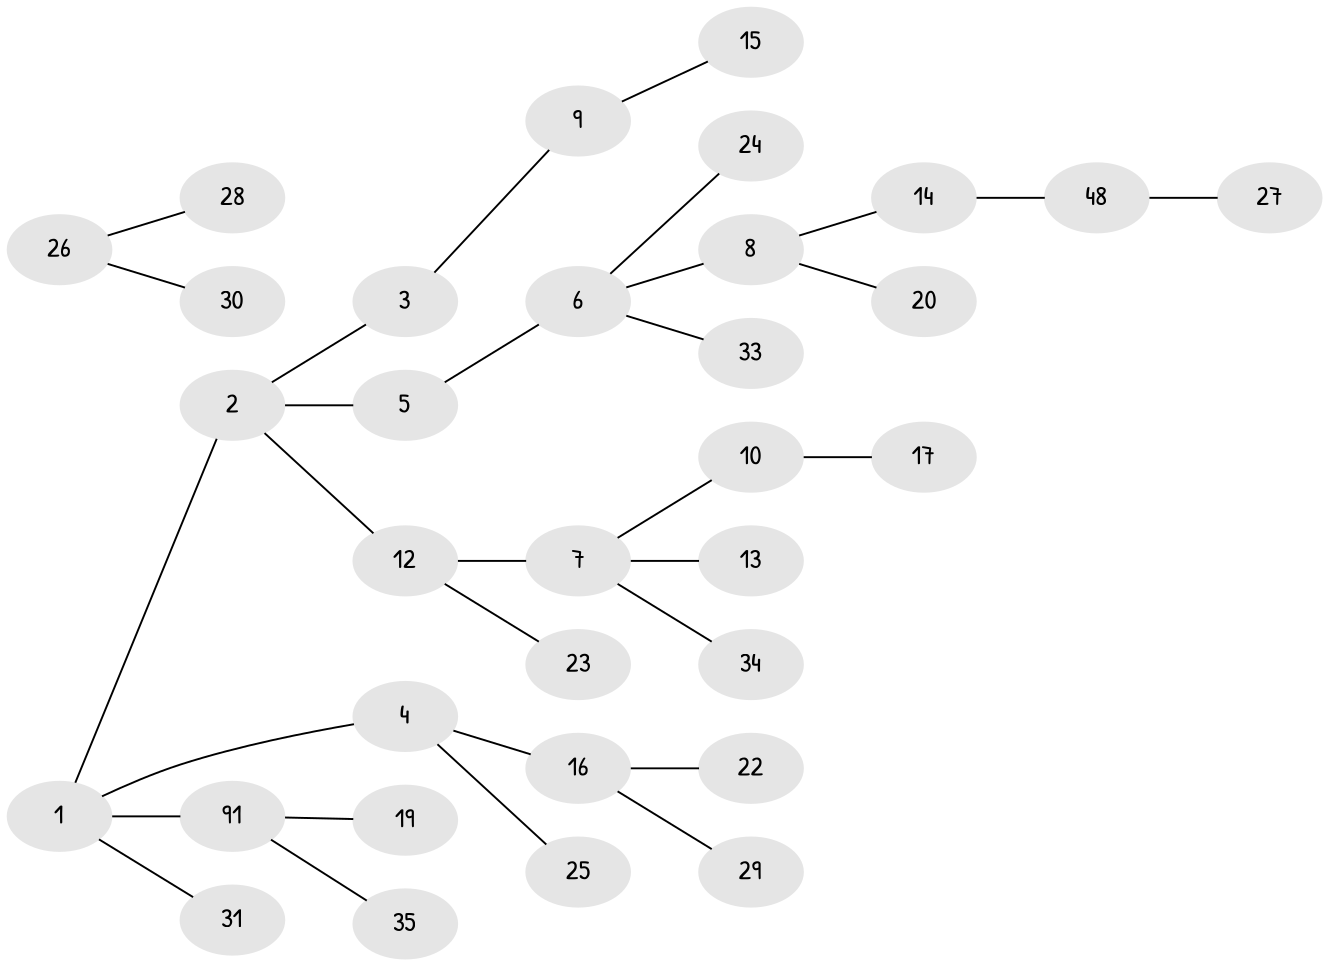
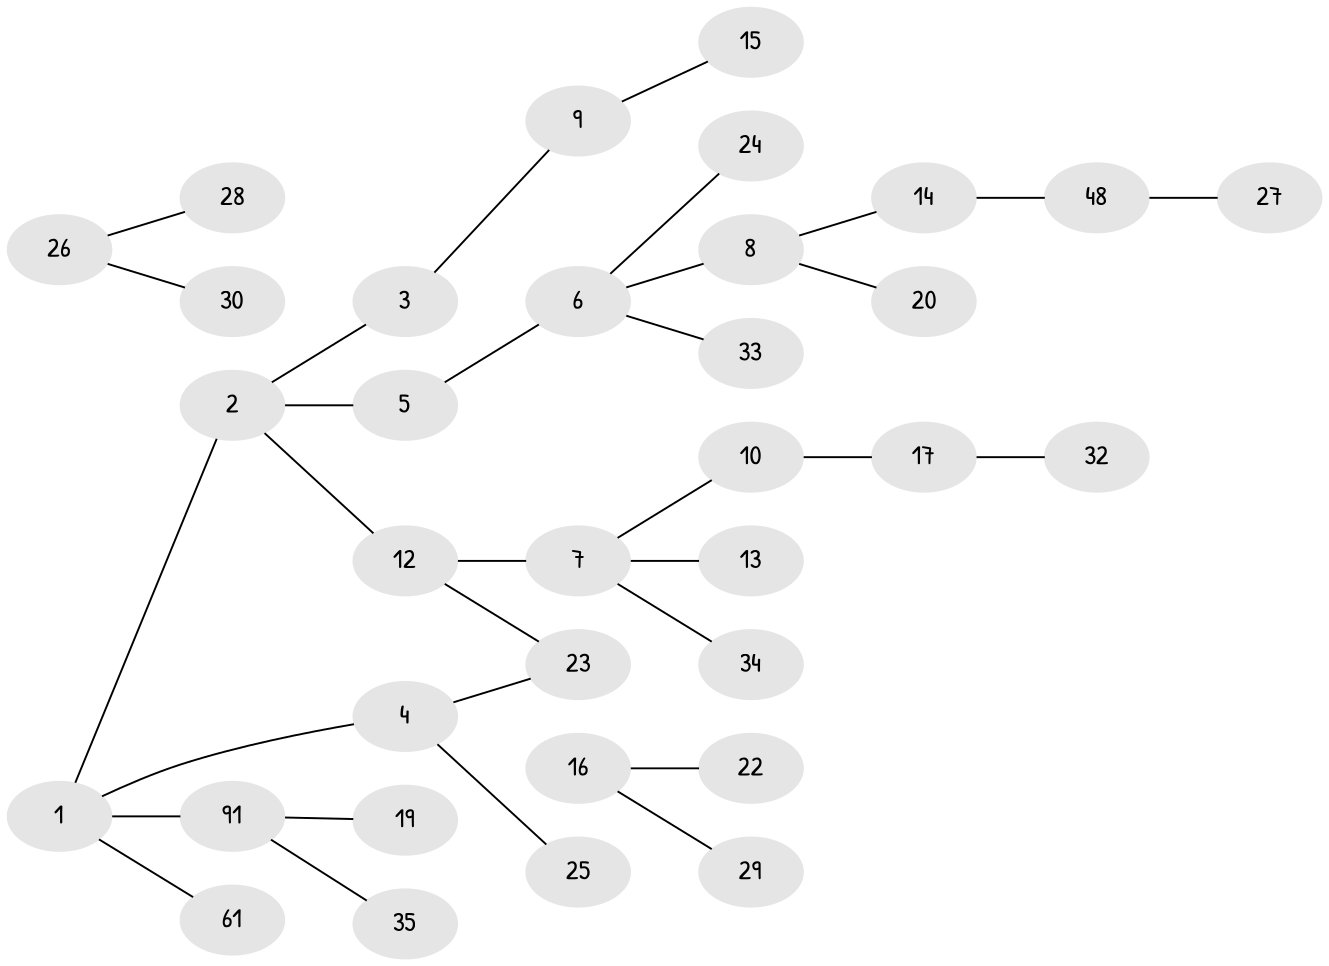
node "32": added
edge "4" -- "16": now "4" -- "23"
node "31": label "31" -> "61"
